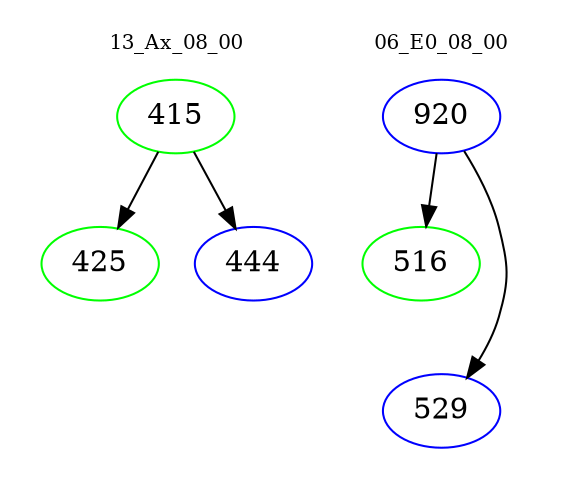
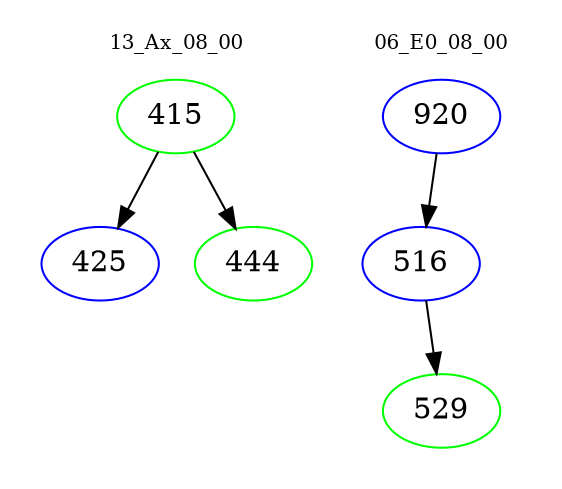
edge "920" -> "529": now "516" -> "529"
node "425": color green -> blue
node "444": color blue -> green
node "516": color green -> blue
node "529": color blue -> green
